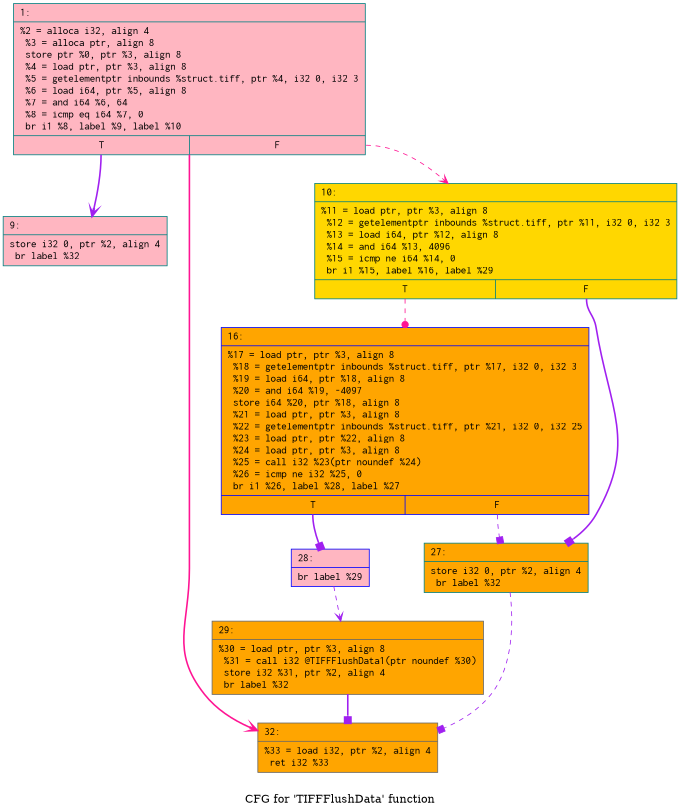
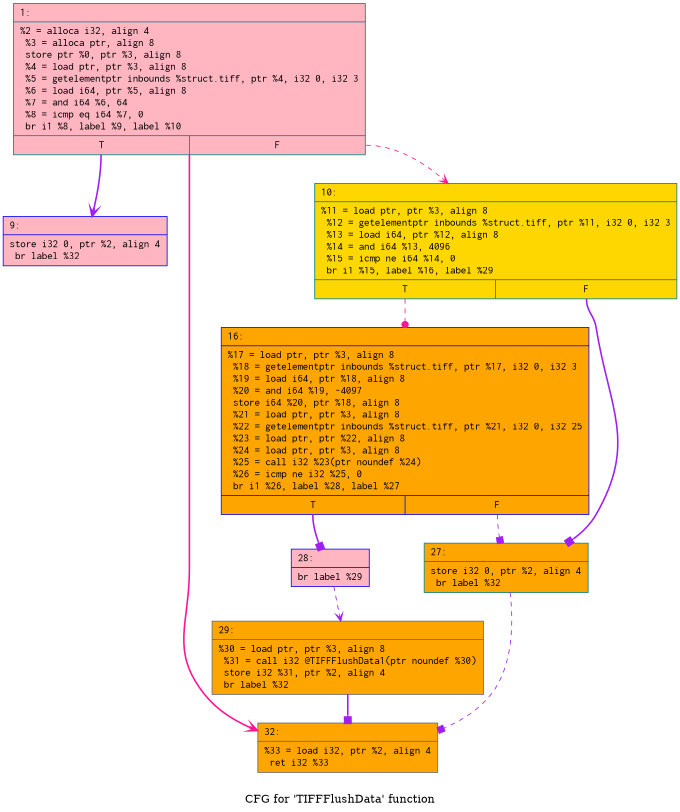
node "9:": color teal -> blue
